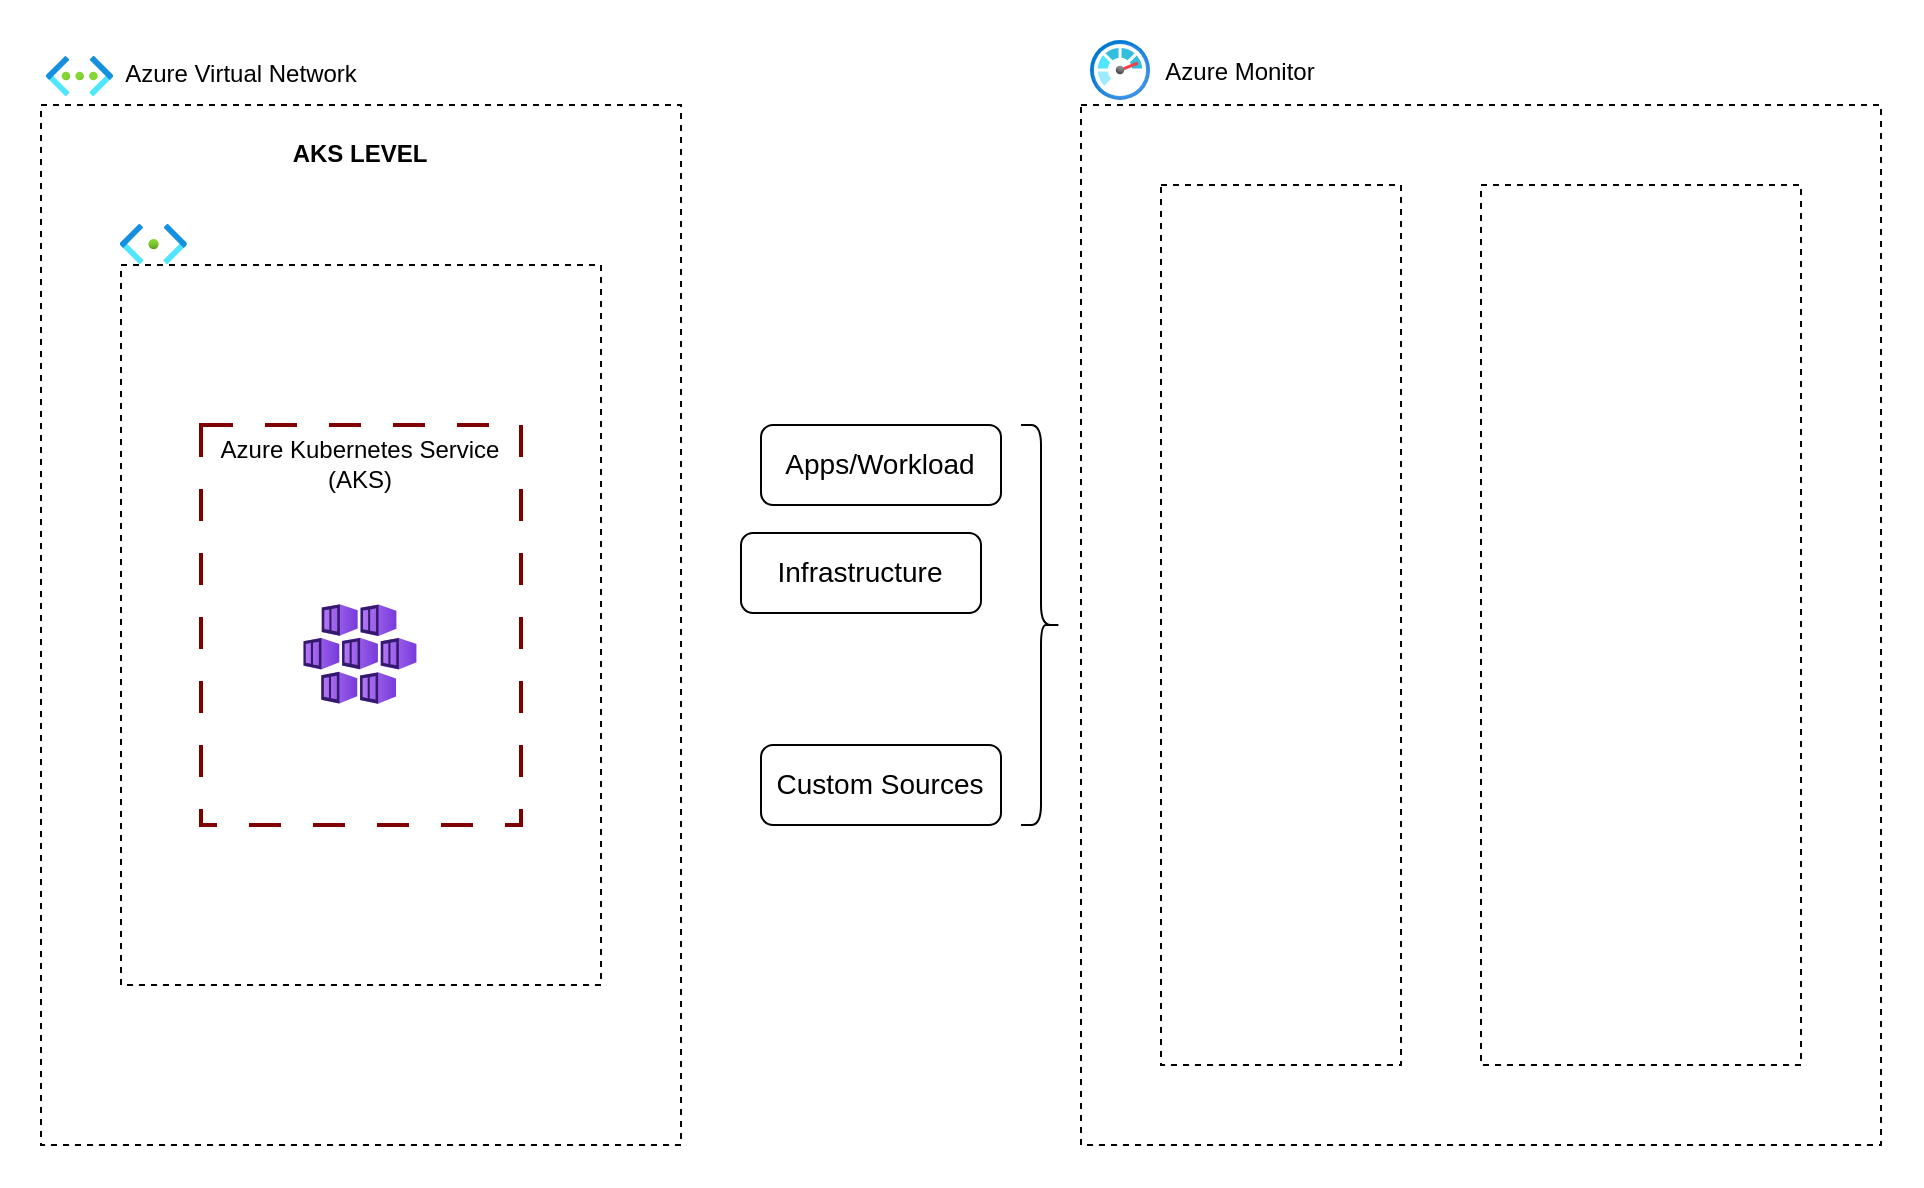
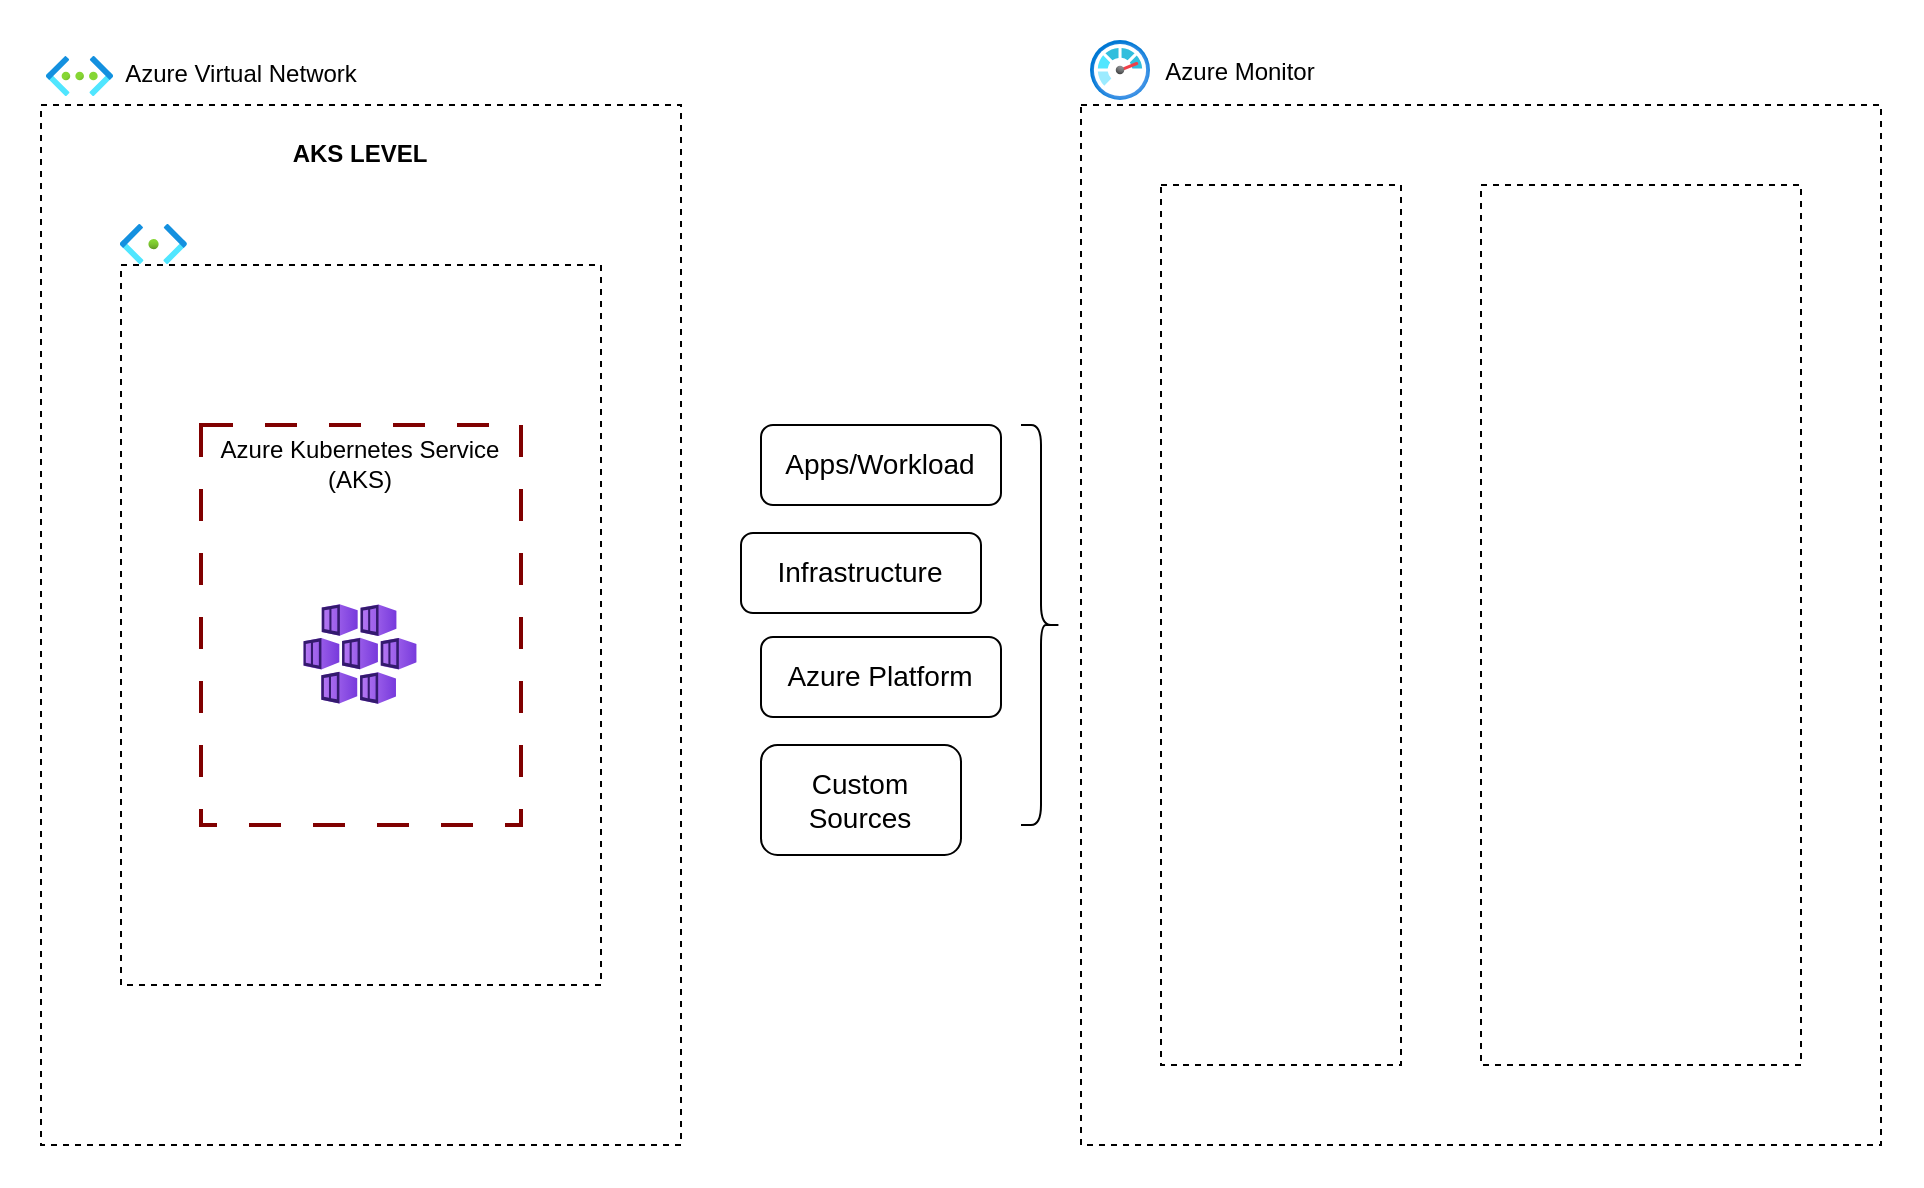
node "Azure Platform": added
node "Custom Sources": size 240x80 -> 200x110
